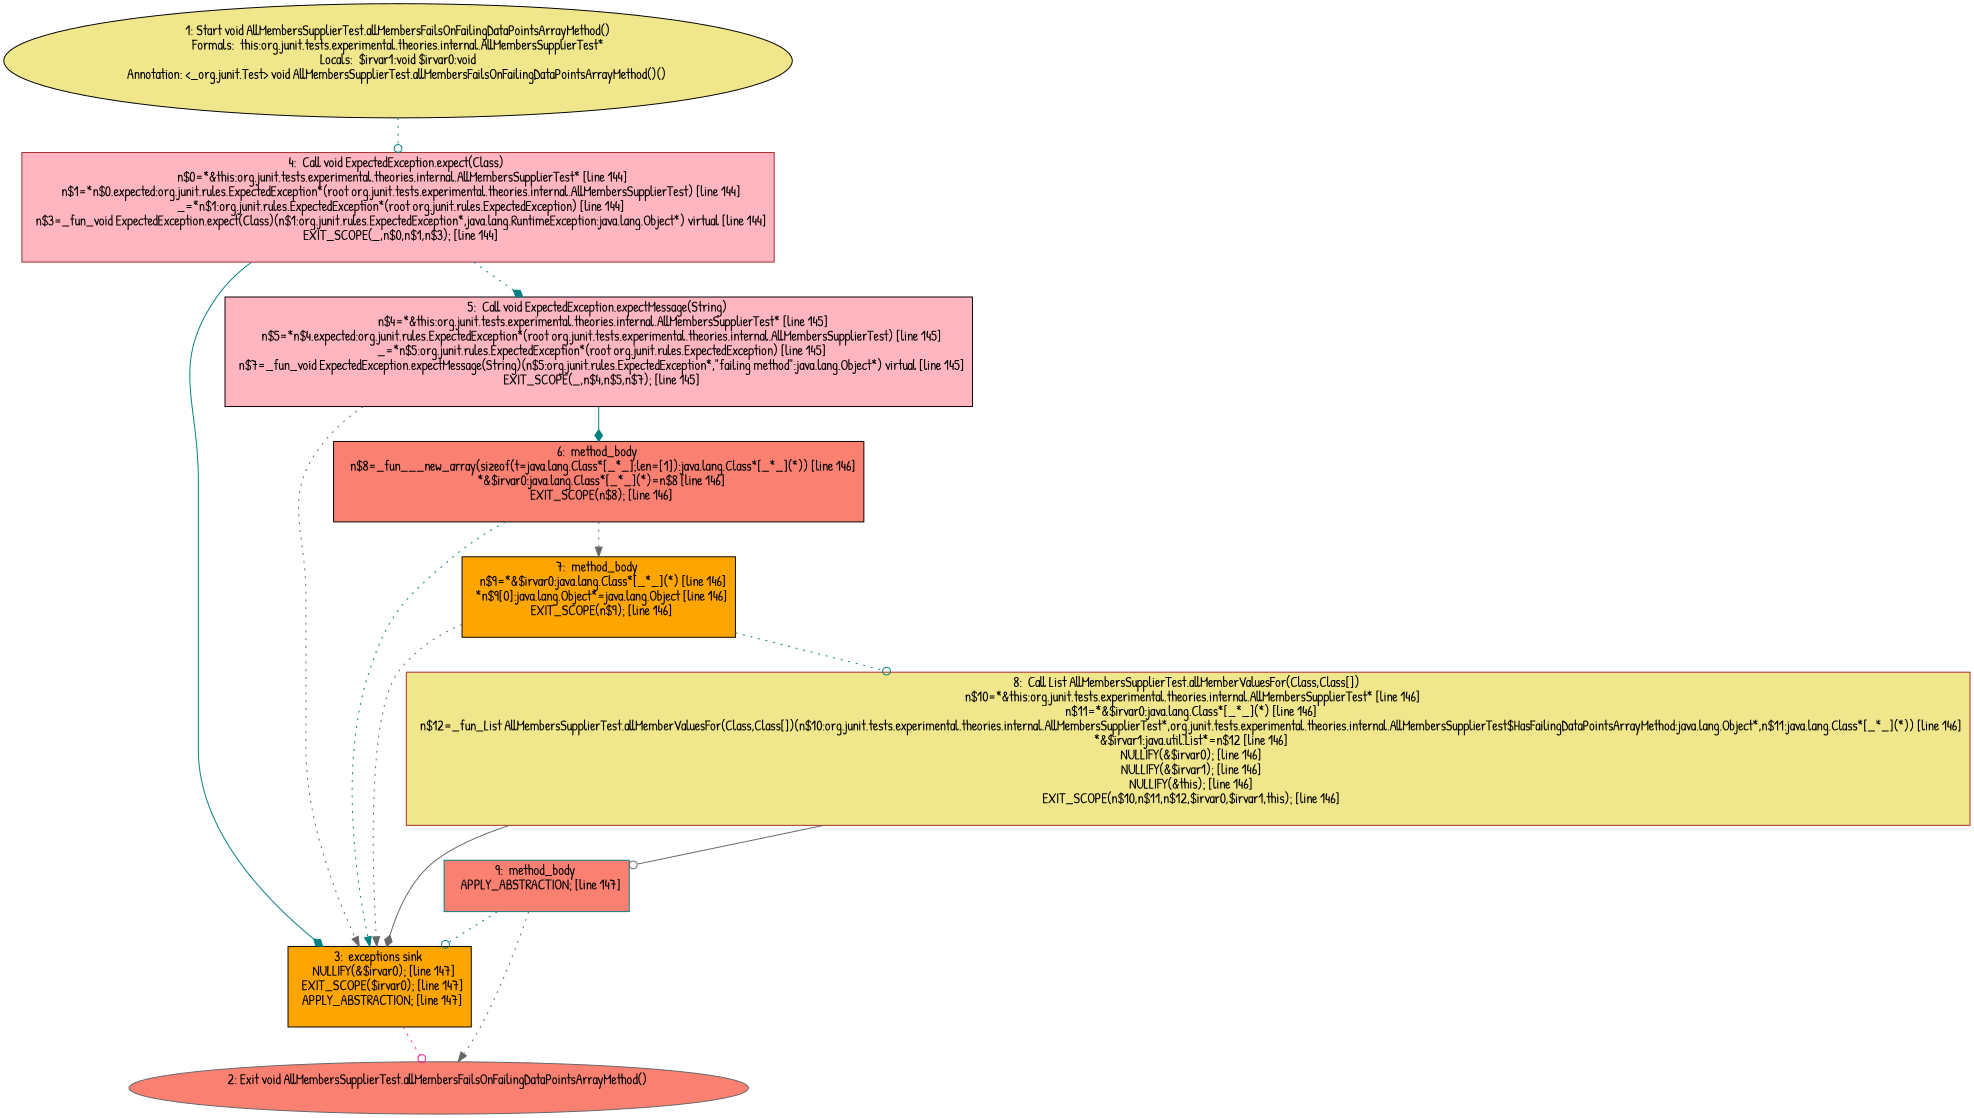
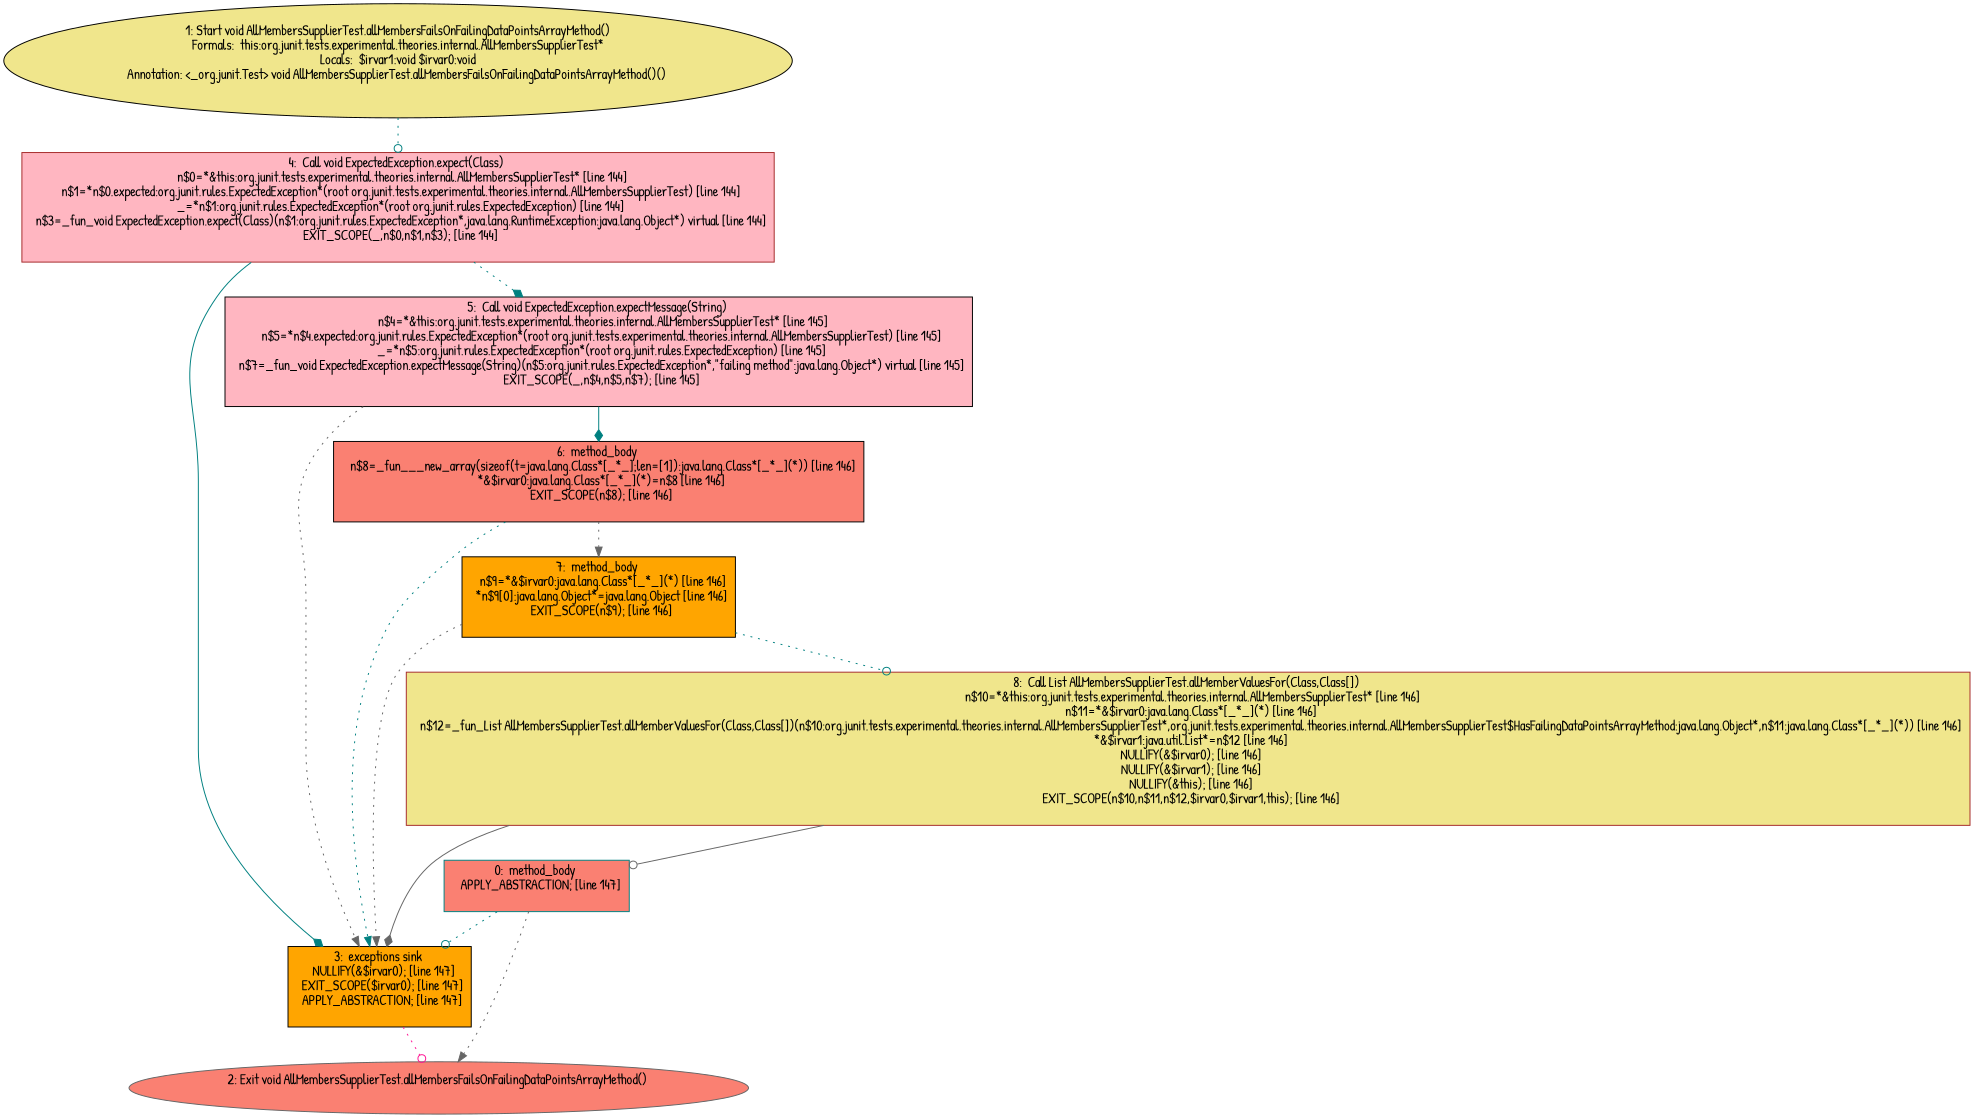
node "9:  method_body APPLY_ABSTRACTION; [line 147]": label "9:  method_body APPLY_ABSTRACTION; [line 147]" -> "0:  method_body APPLY_ABSTRACTION; [line 147]"
